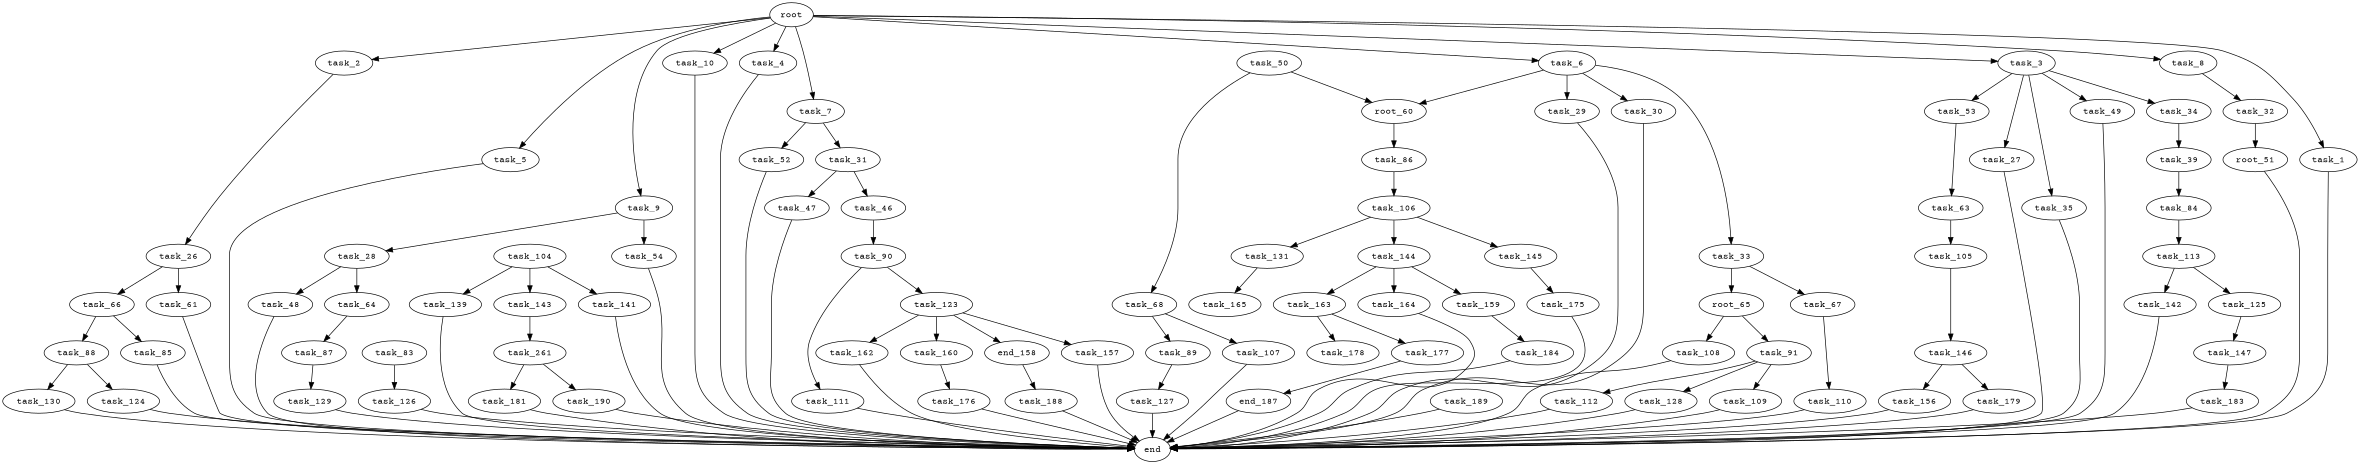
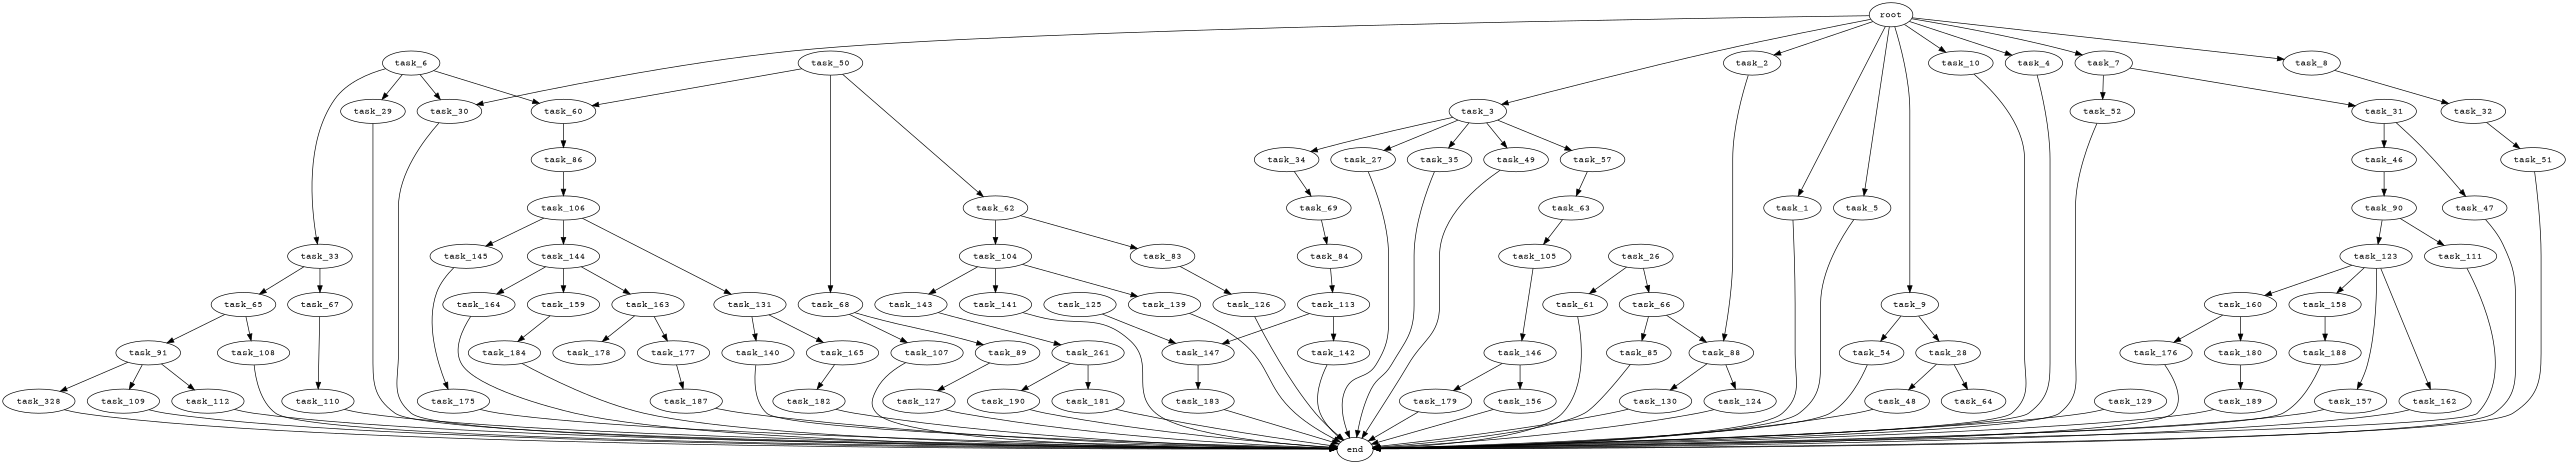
edge "root" -> "task_6": now "root" -> "task_30"
node "root_60": label "root_60" -> "task_60"
node "task_53": label "task_53" -> "task_57"
edge "task_2" -> "task_26": now "task_2" -> "task_88"
node "task_39": label "task_39" -> "task_69"
node "root_51": label "root_51" -> "task_51"
node "task_62": added
edge "task_113" -> "task_125": now "task_113" -> "task_147"
node "root_65": label "root_65" -> "task_65"
node "task_87": removed
node "task_140": added
node "end_158": label "end_158" -> "task_158"
node "task_180": added
node "task_182": added
node "end_187": label "end_187" -> "task_187"
node "task_128": label "task_128" -> "task_328"
